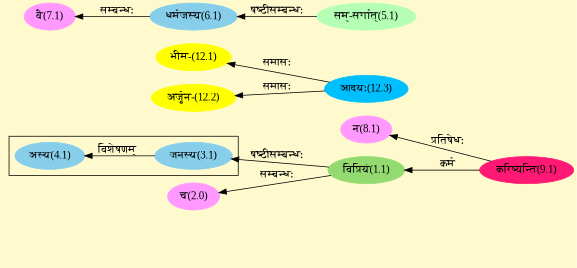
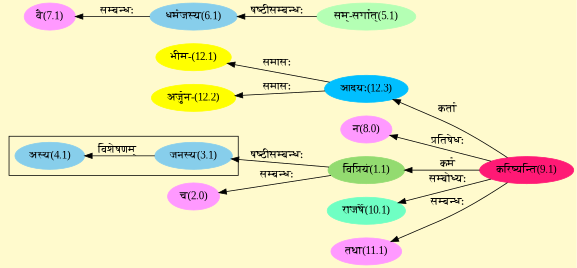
edge "करिष्यन्ति(9.1)" -> "आदयः(12.3)": added, label "कर्ता"
node "न(8.1)": label "न(8.1)" -> "न(8.0)"
node "राजर्षे(10.1)": added
node "तथा(11.1)": added
